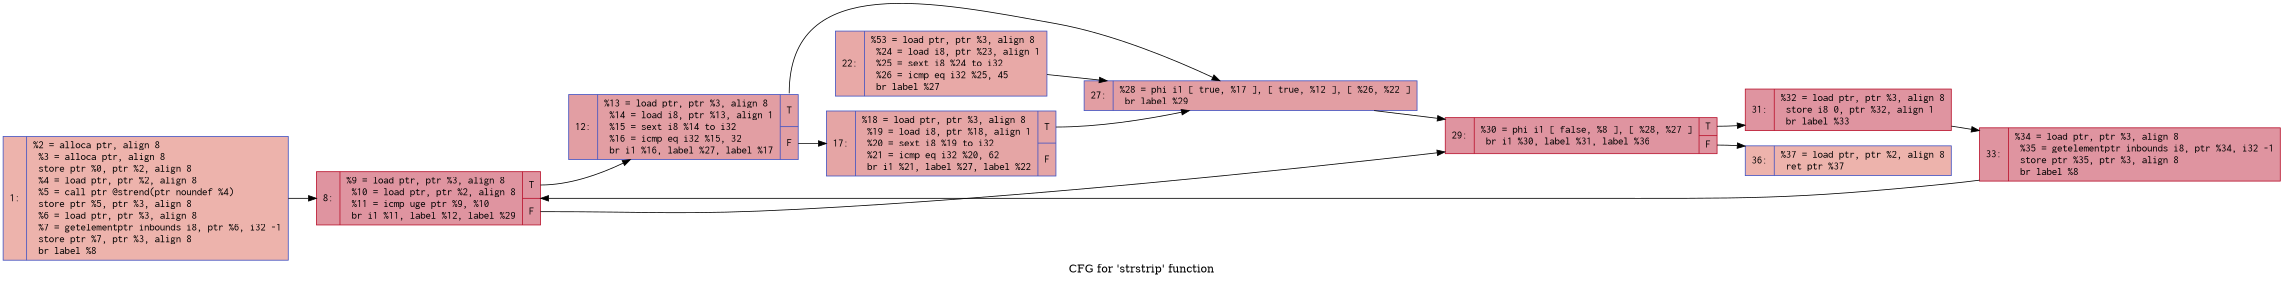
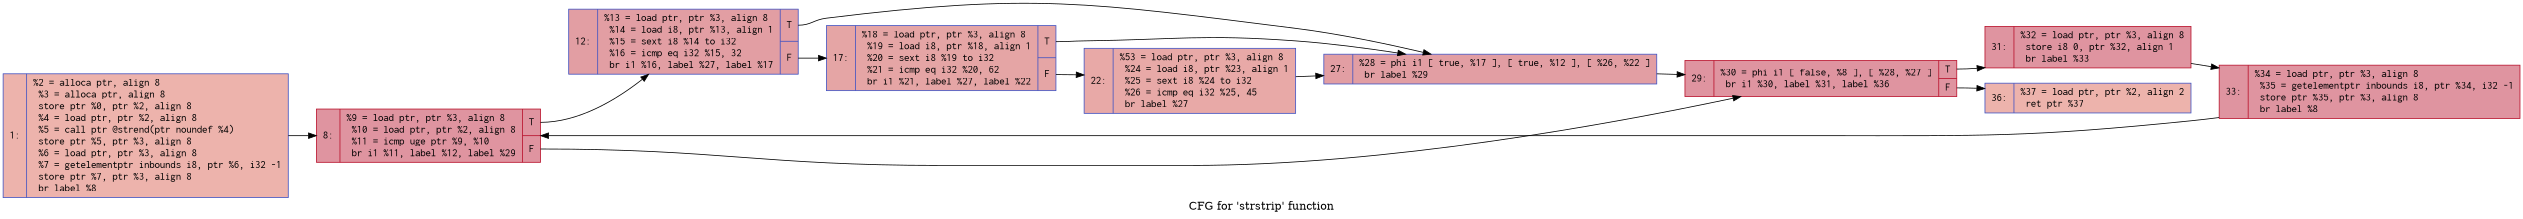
edge "17:" -> "22:": added
node "36:": text "%37 = load ptr, ptr %2, align 8" -> "%37 = load ptr, ptr %2, align 2"
